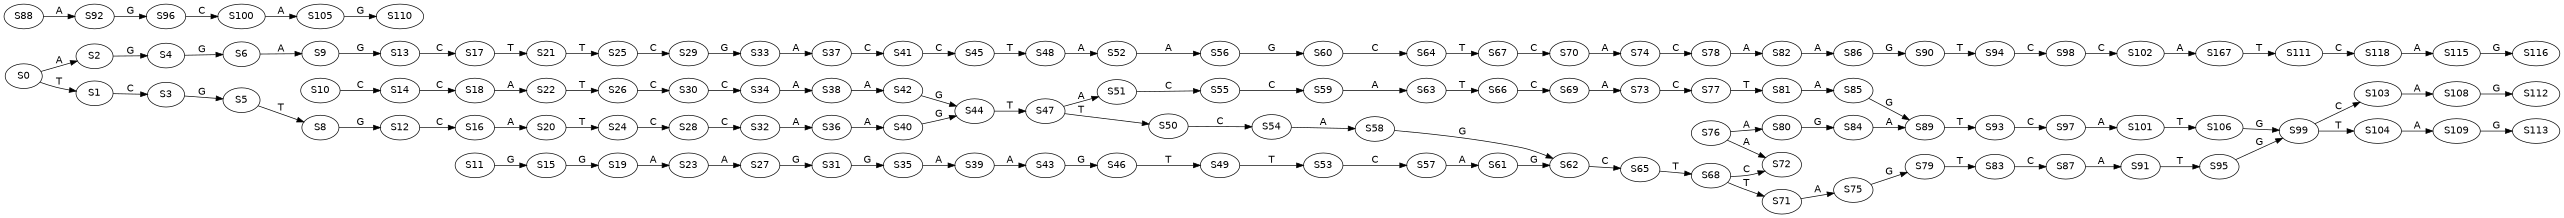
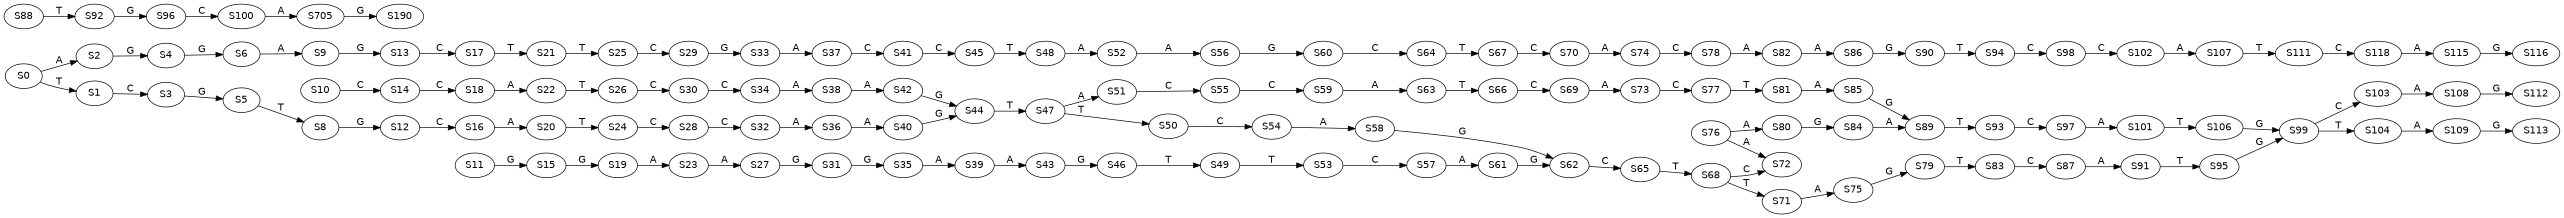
edge "S88" -> "S92": label "A" -> "T"
node "S105": label "S105" -> "S705"
node "S110": label "S110" -> "S190"
node "S167": label "S167" -> "S107"
